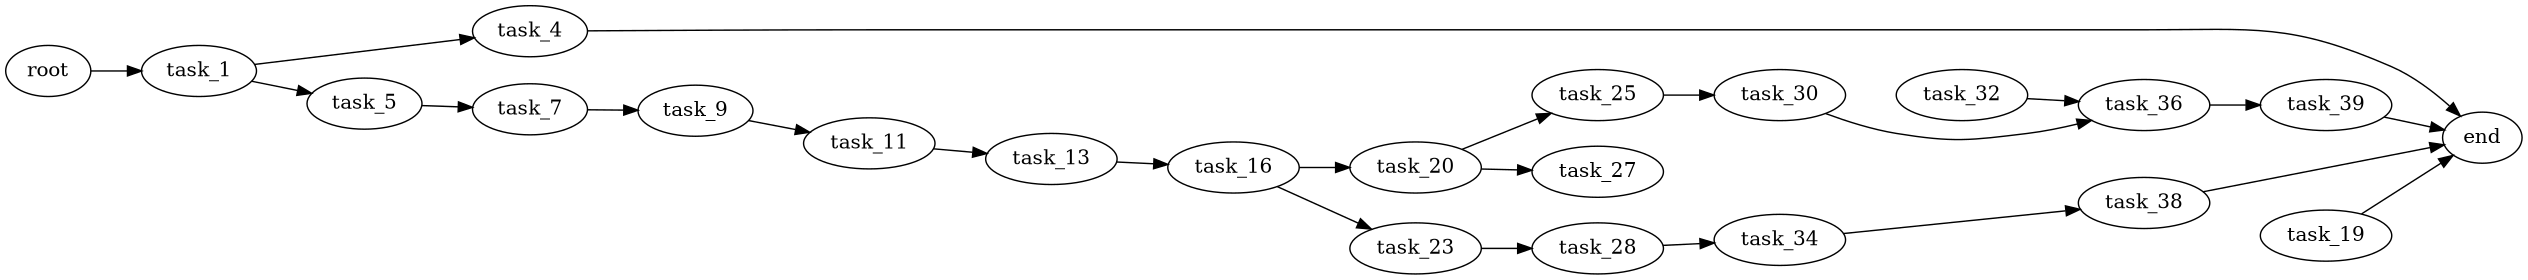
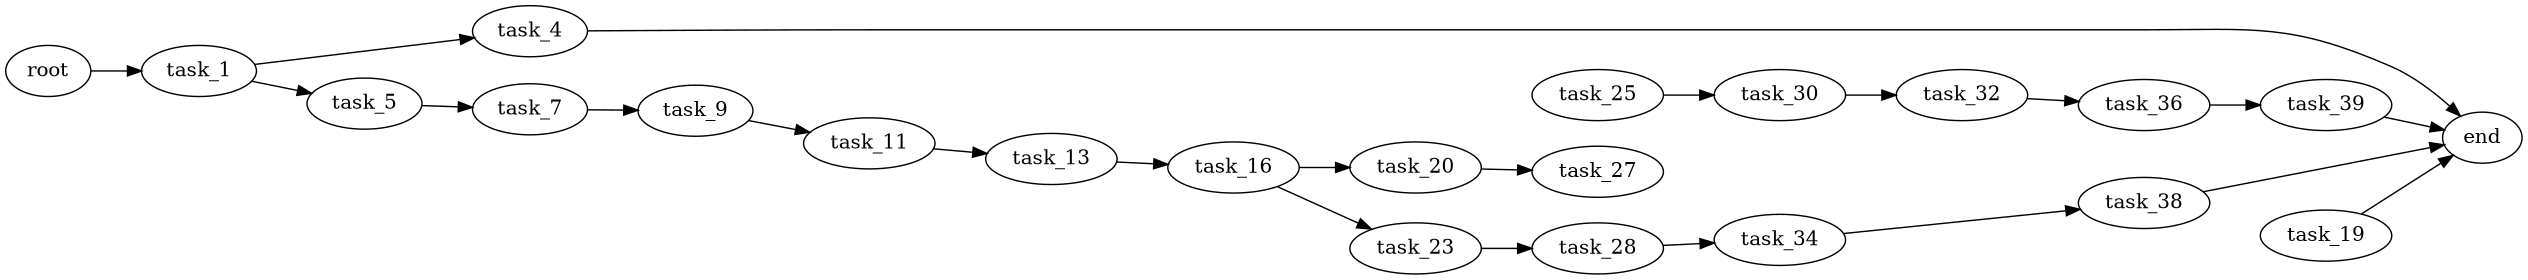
edge "task_20" -> "task_25": removed
edge "task_30" -> "task_36": now "task_30" -> "task_32"
